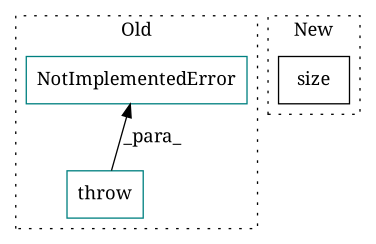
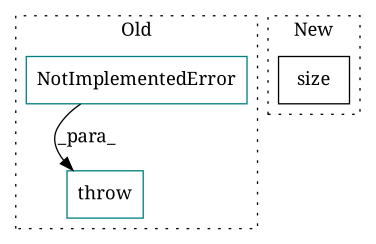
edge "throw" -> "NotImplementedError": reversed
